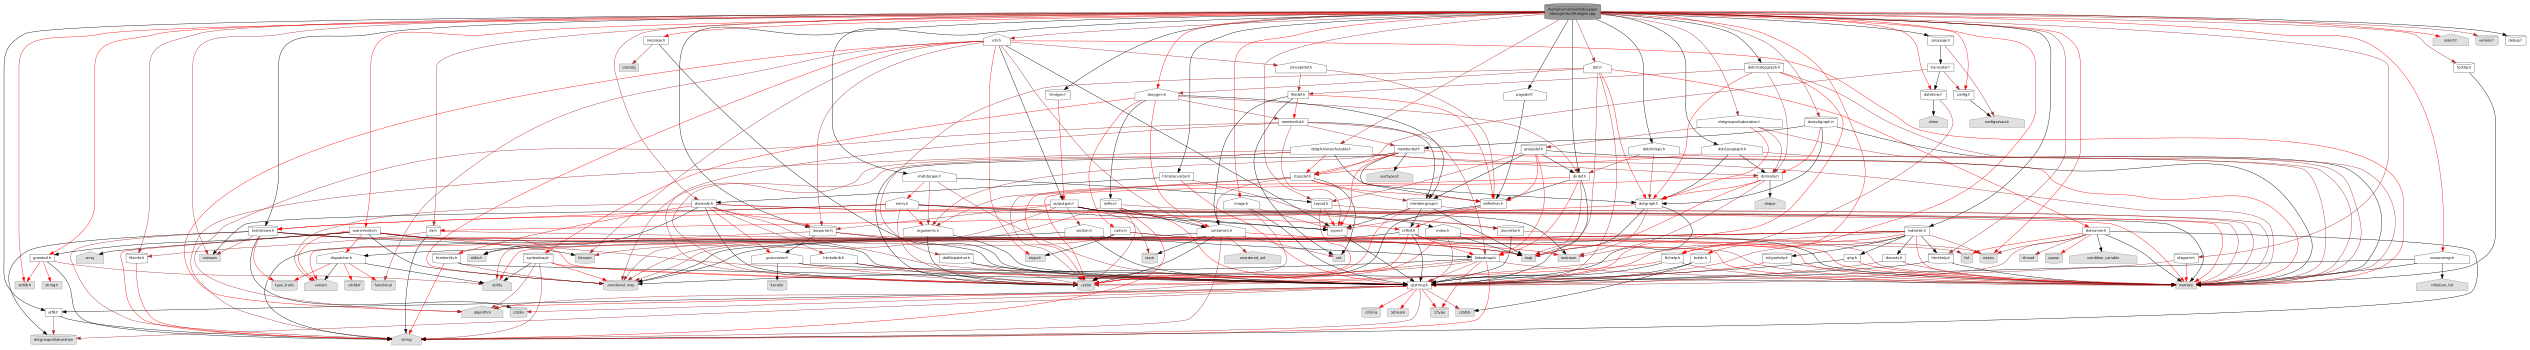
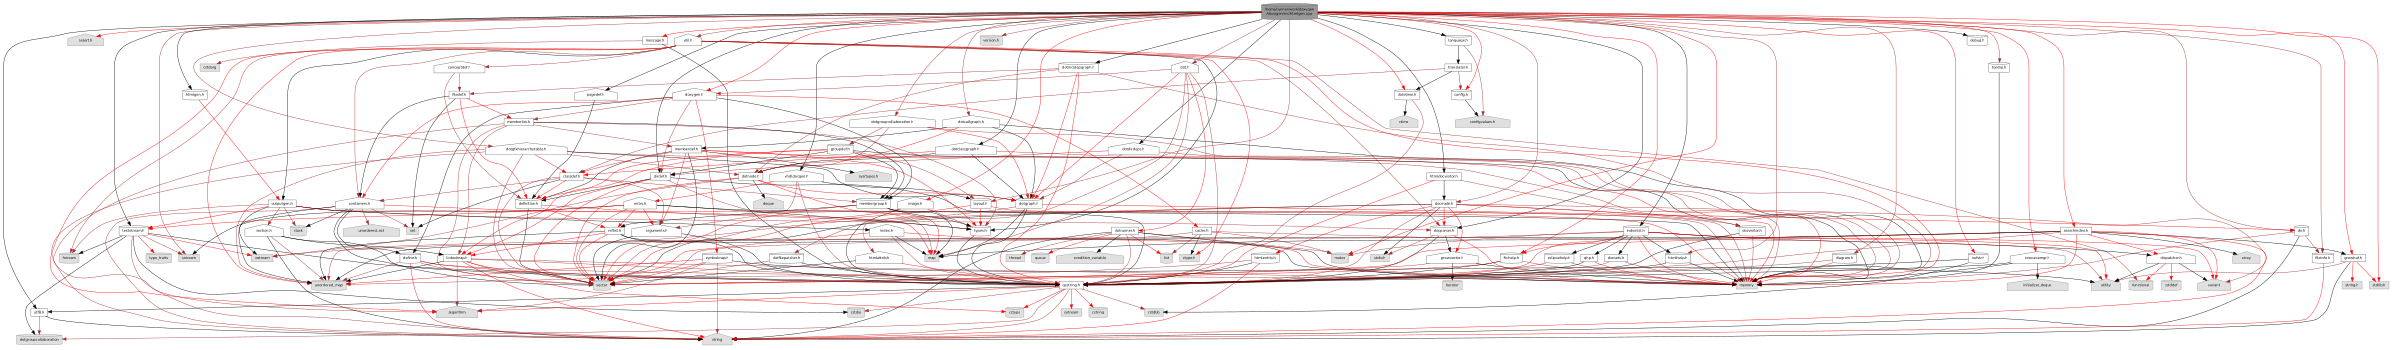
node "dotcallgraph.h": shape cylinder -> house
edge "define.h" -> "containers.h": reversed
edge "outputgen.h" -> "types.h": removed
edge "dispatcher.h" -> "type_traits": removed
node "initializer_list": label "initializer_list" -> "initializer_deque"
